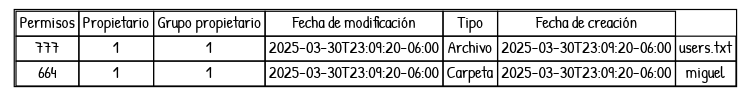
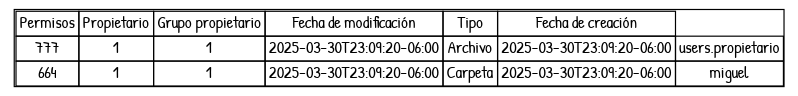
node "Permisos": text "users.txt" -> "users.propietario"
